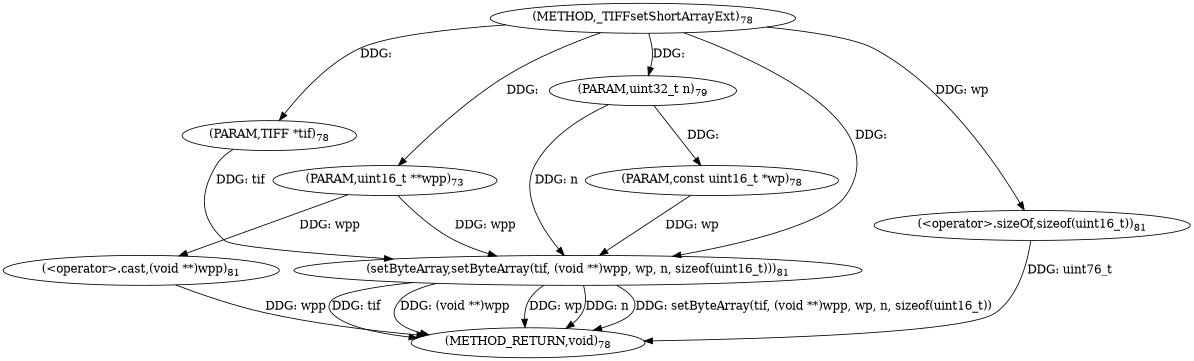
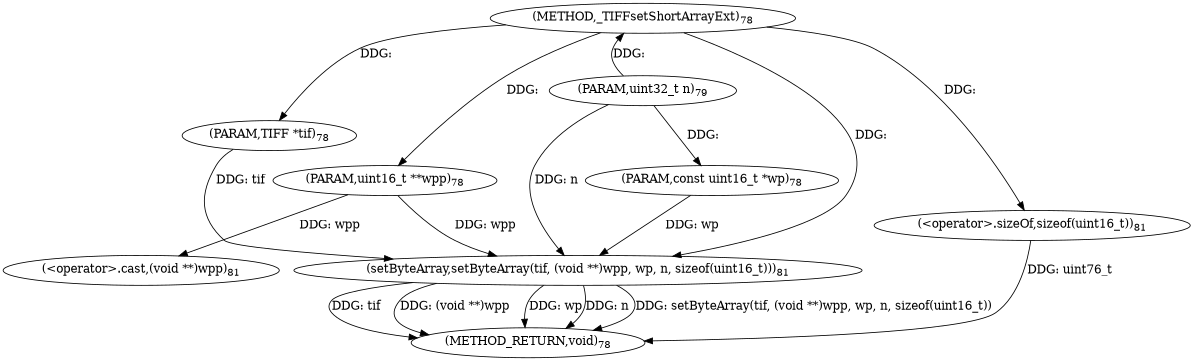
edge "(METHOD,_TIFFsetShortArrayExt)" -> "(PARAM,uint32_t n)": reversed
edge "(METHOD,_TIFFsetShortArrayExt)" -> "(<operator>.sizeOf,sizeof(uint16_t))": label "DDG: wp" -> "DDG: "
node "(PARAM,uint16_t **wpp)": text "73" -> "78"
edge "(<operator>.cast,(void **)wpp)" -> "(METHOD_RETURN,void)": removed, label "DDG: wpp"
